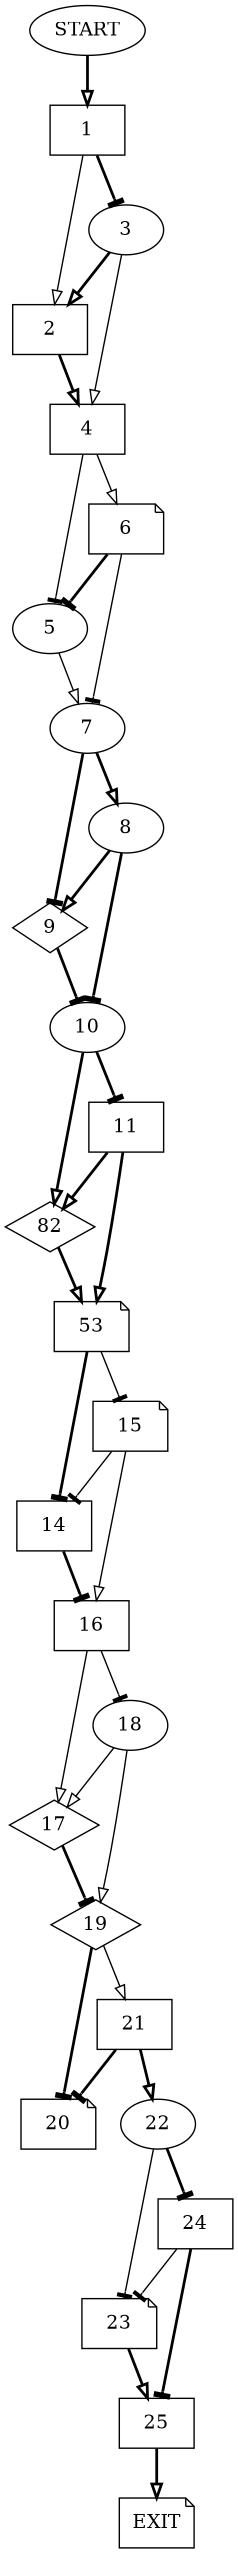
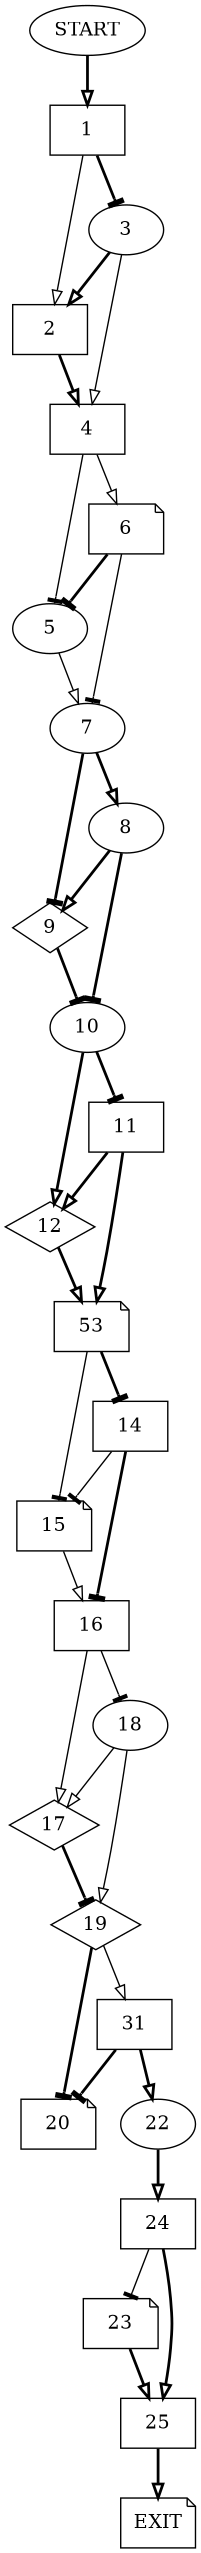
node "82": label "82" -> "12"
edge "15" -> "14": reversed
node "21": label "21" -> "31"
edge "22" -> "24": arrowhead tee -> onormal
edge "22" -> "23": removed
edge "24" -> "25": arrowhead tee -> onormal
